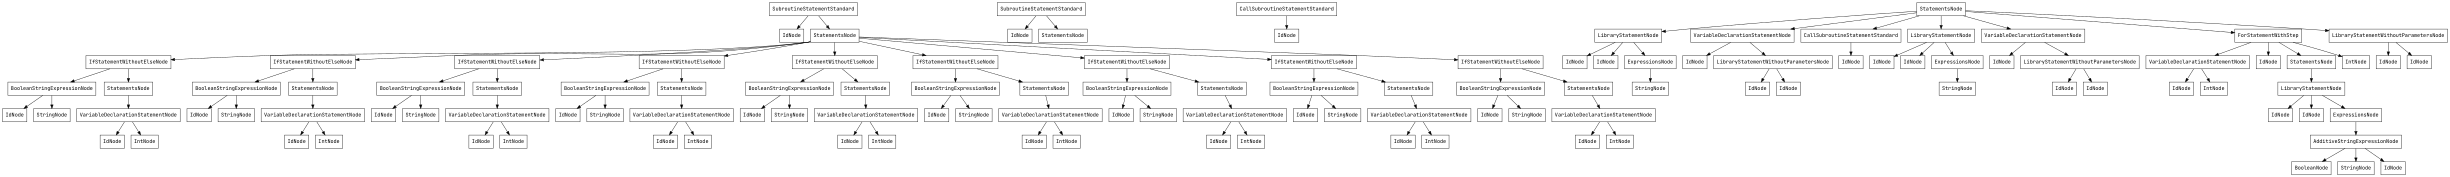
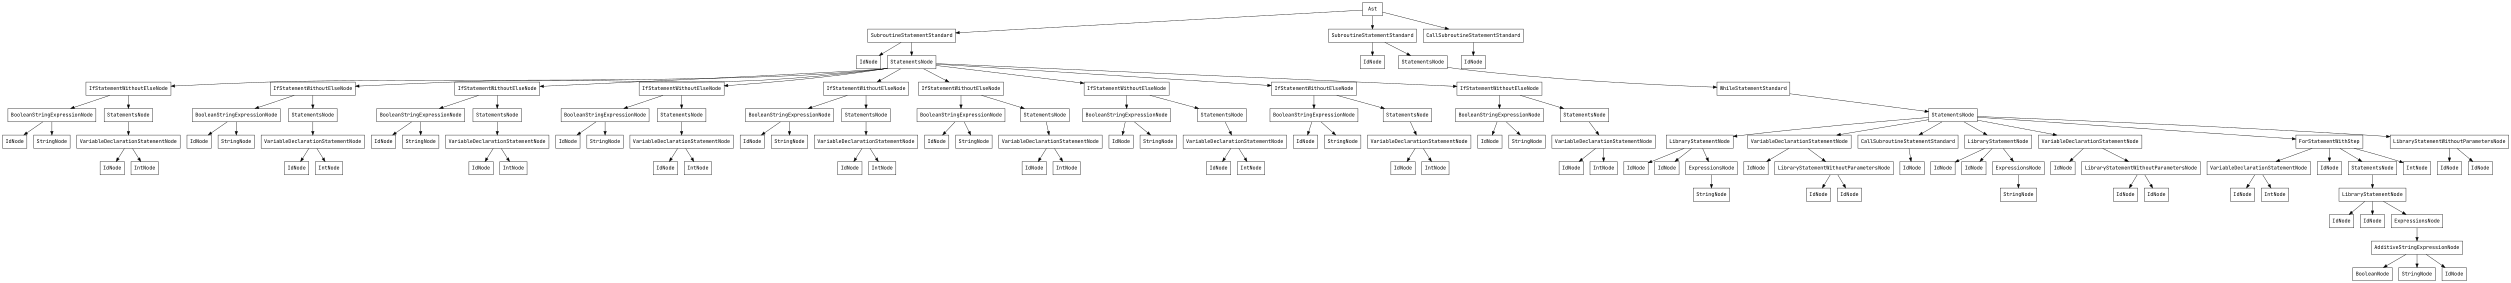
node "Ast": added
node "WhileStatementStandard": added
